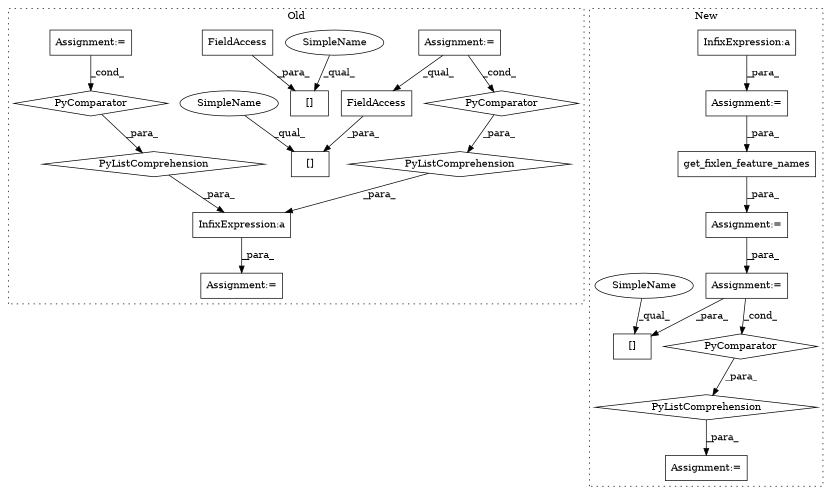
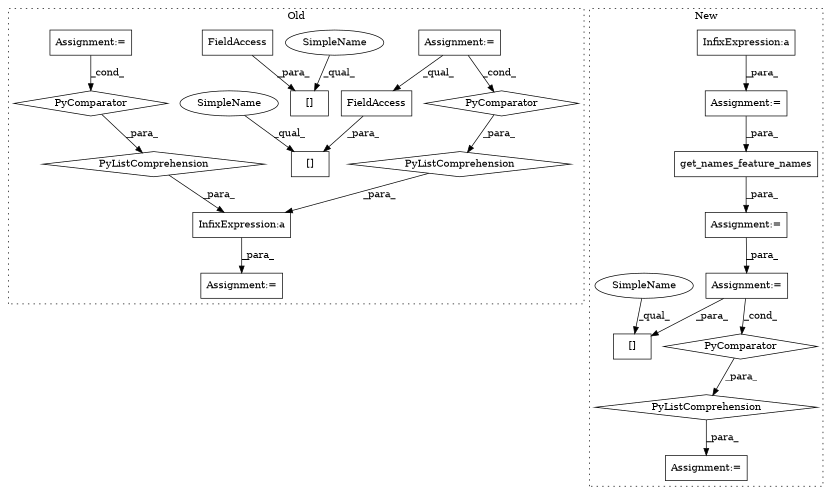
node "get_fixlen_feature_names": label "get_fixlen_feature_names" -> "get_names_feature_names"
